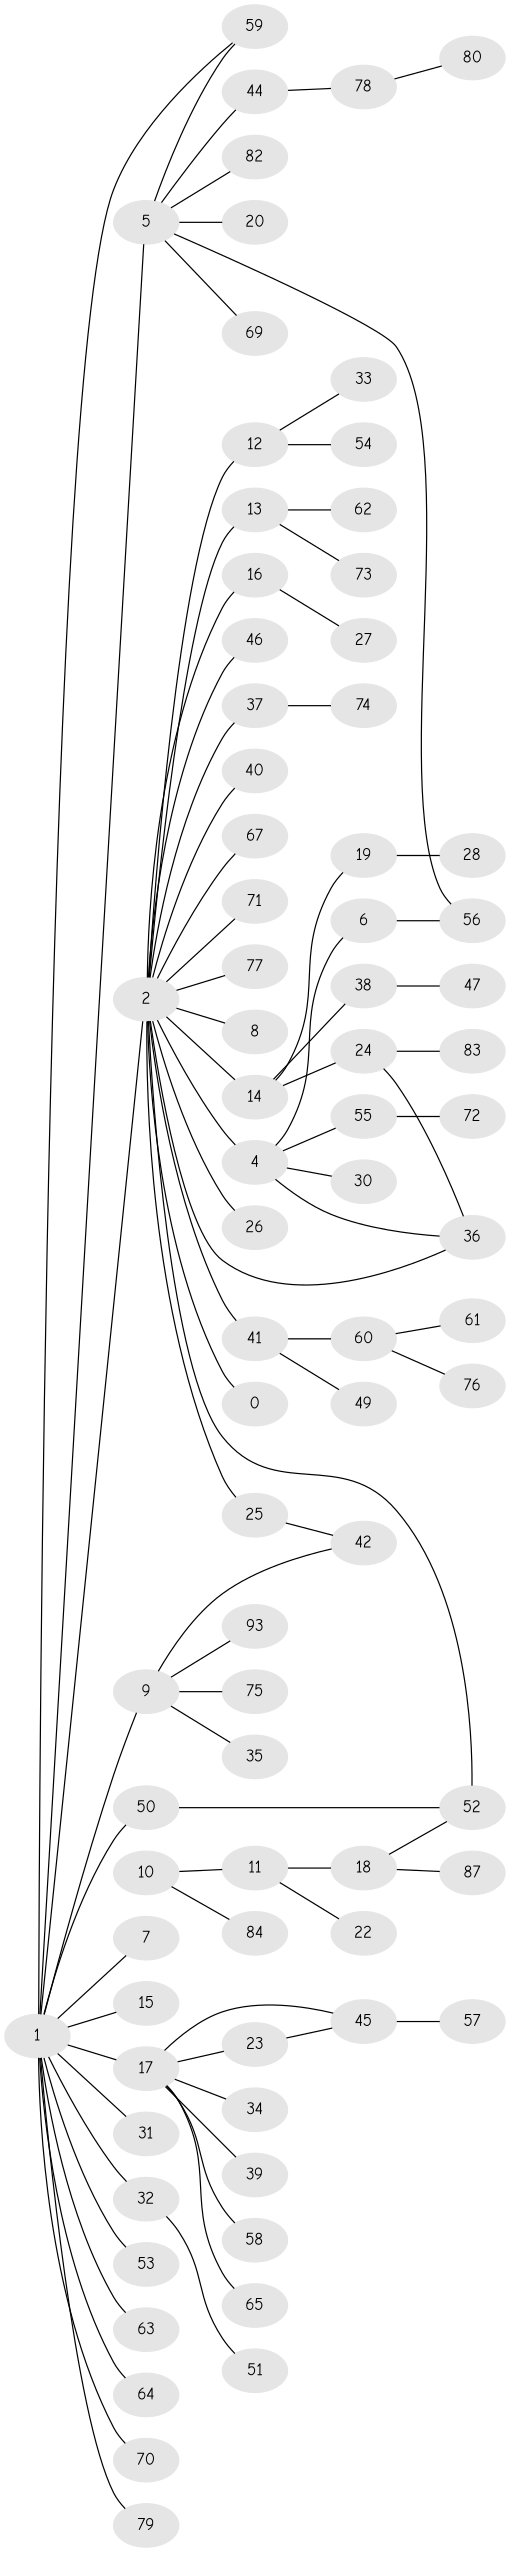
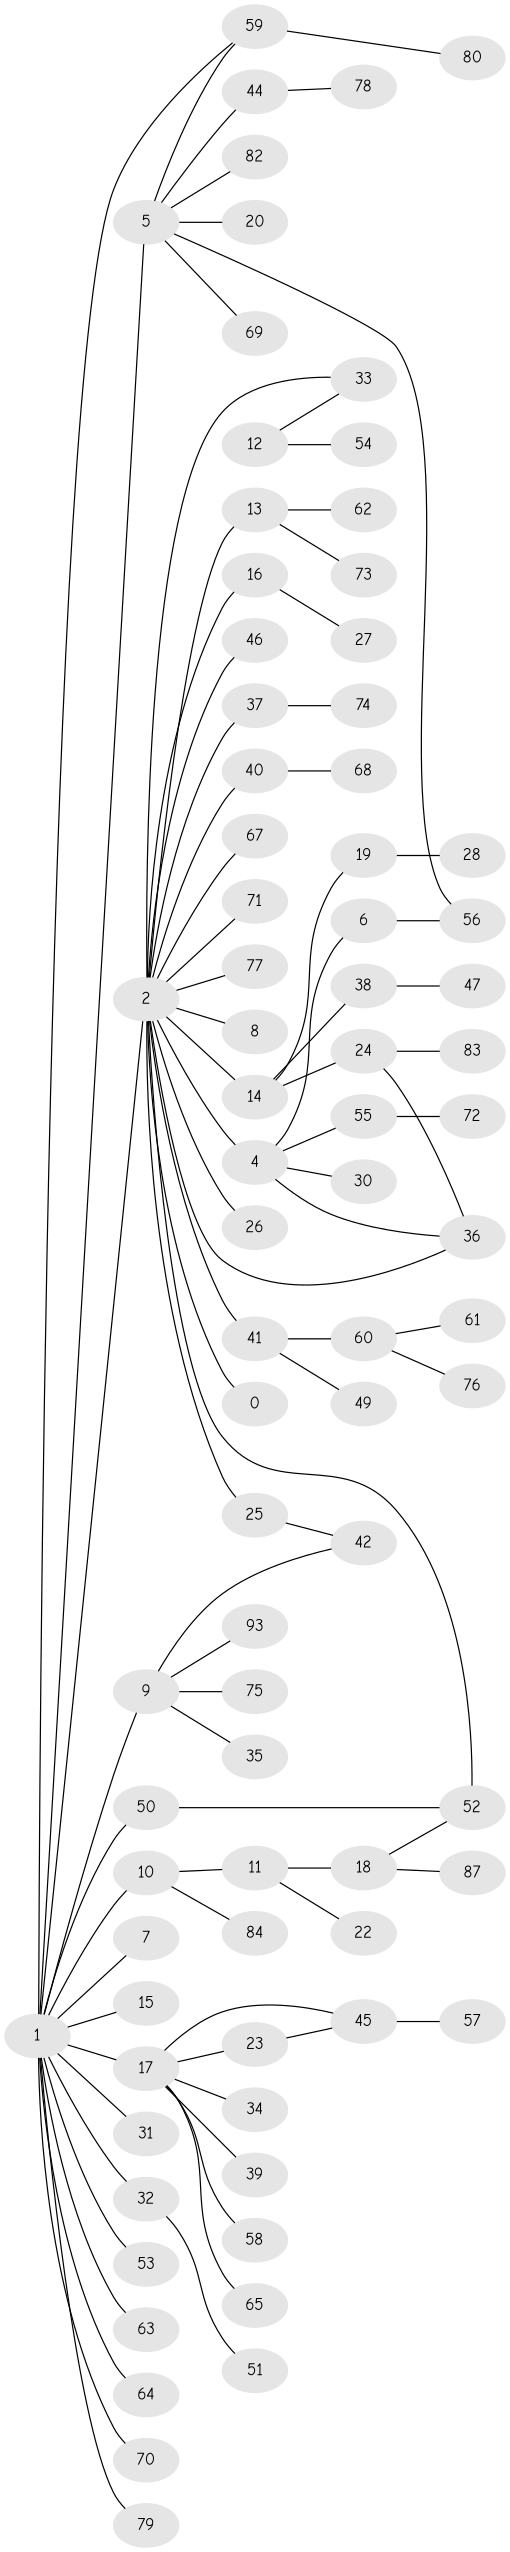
edge "80" -- "78": now "80" -- "59"
edge "12" -- "2": now "33" -- "2"
node "68": added
edge "10" -- "1": added
